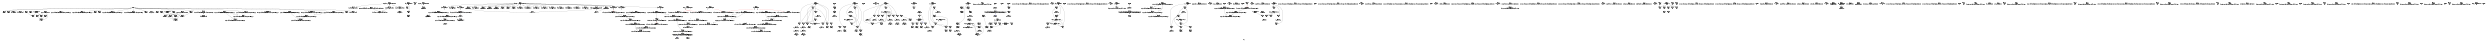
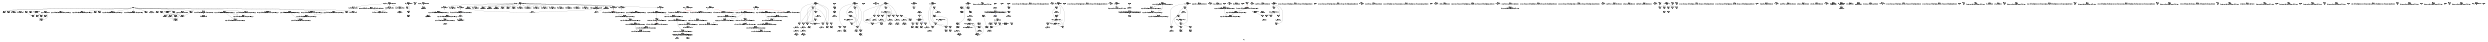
node "NodeID: 258": added
